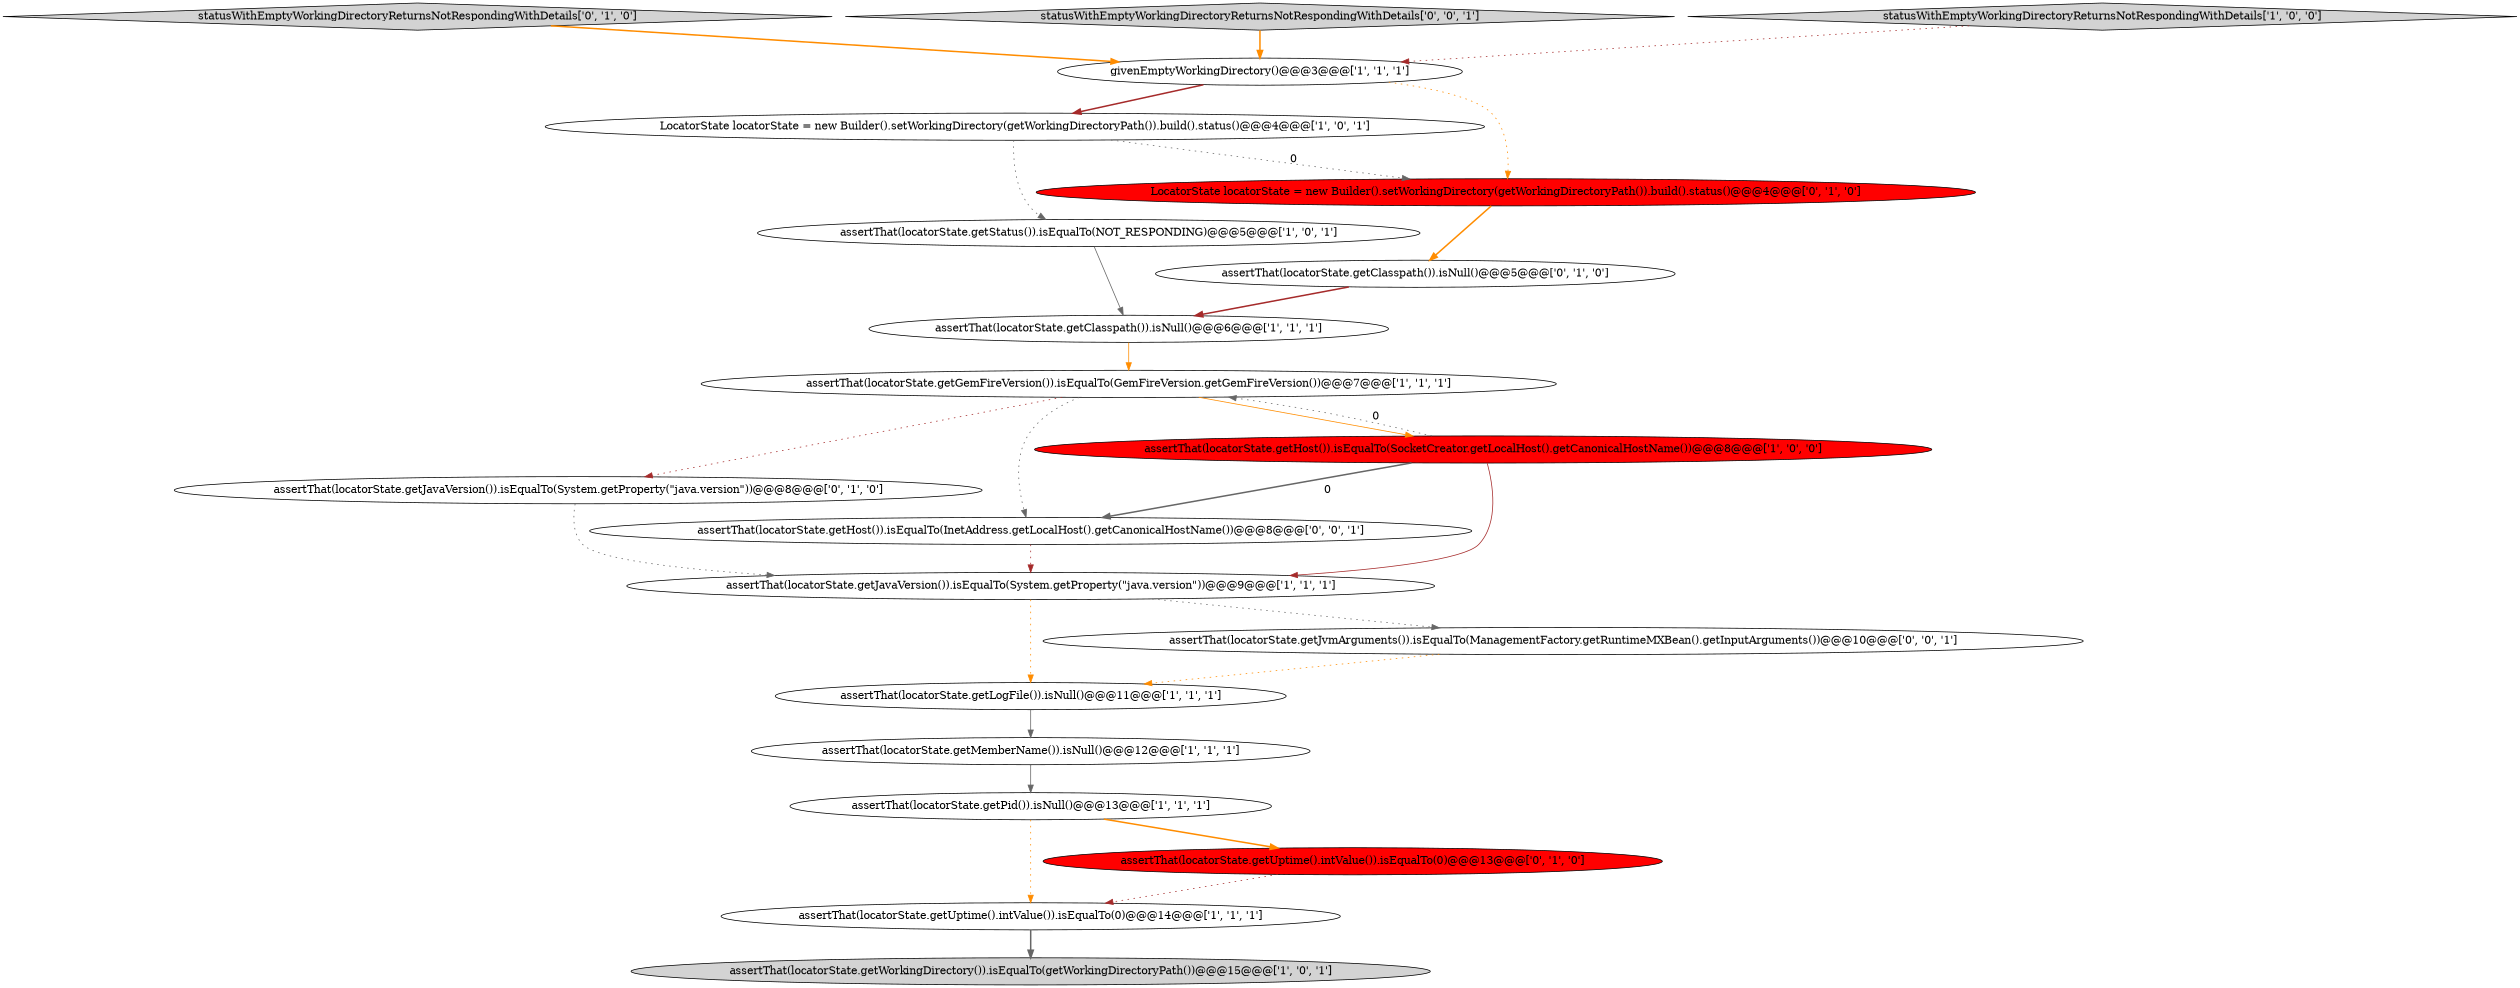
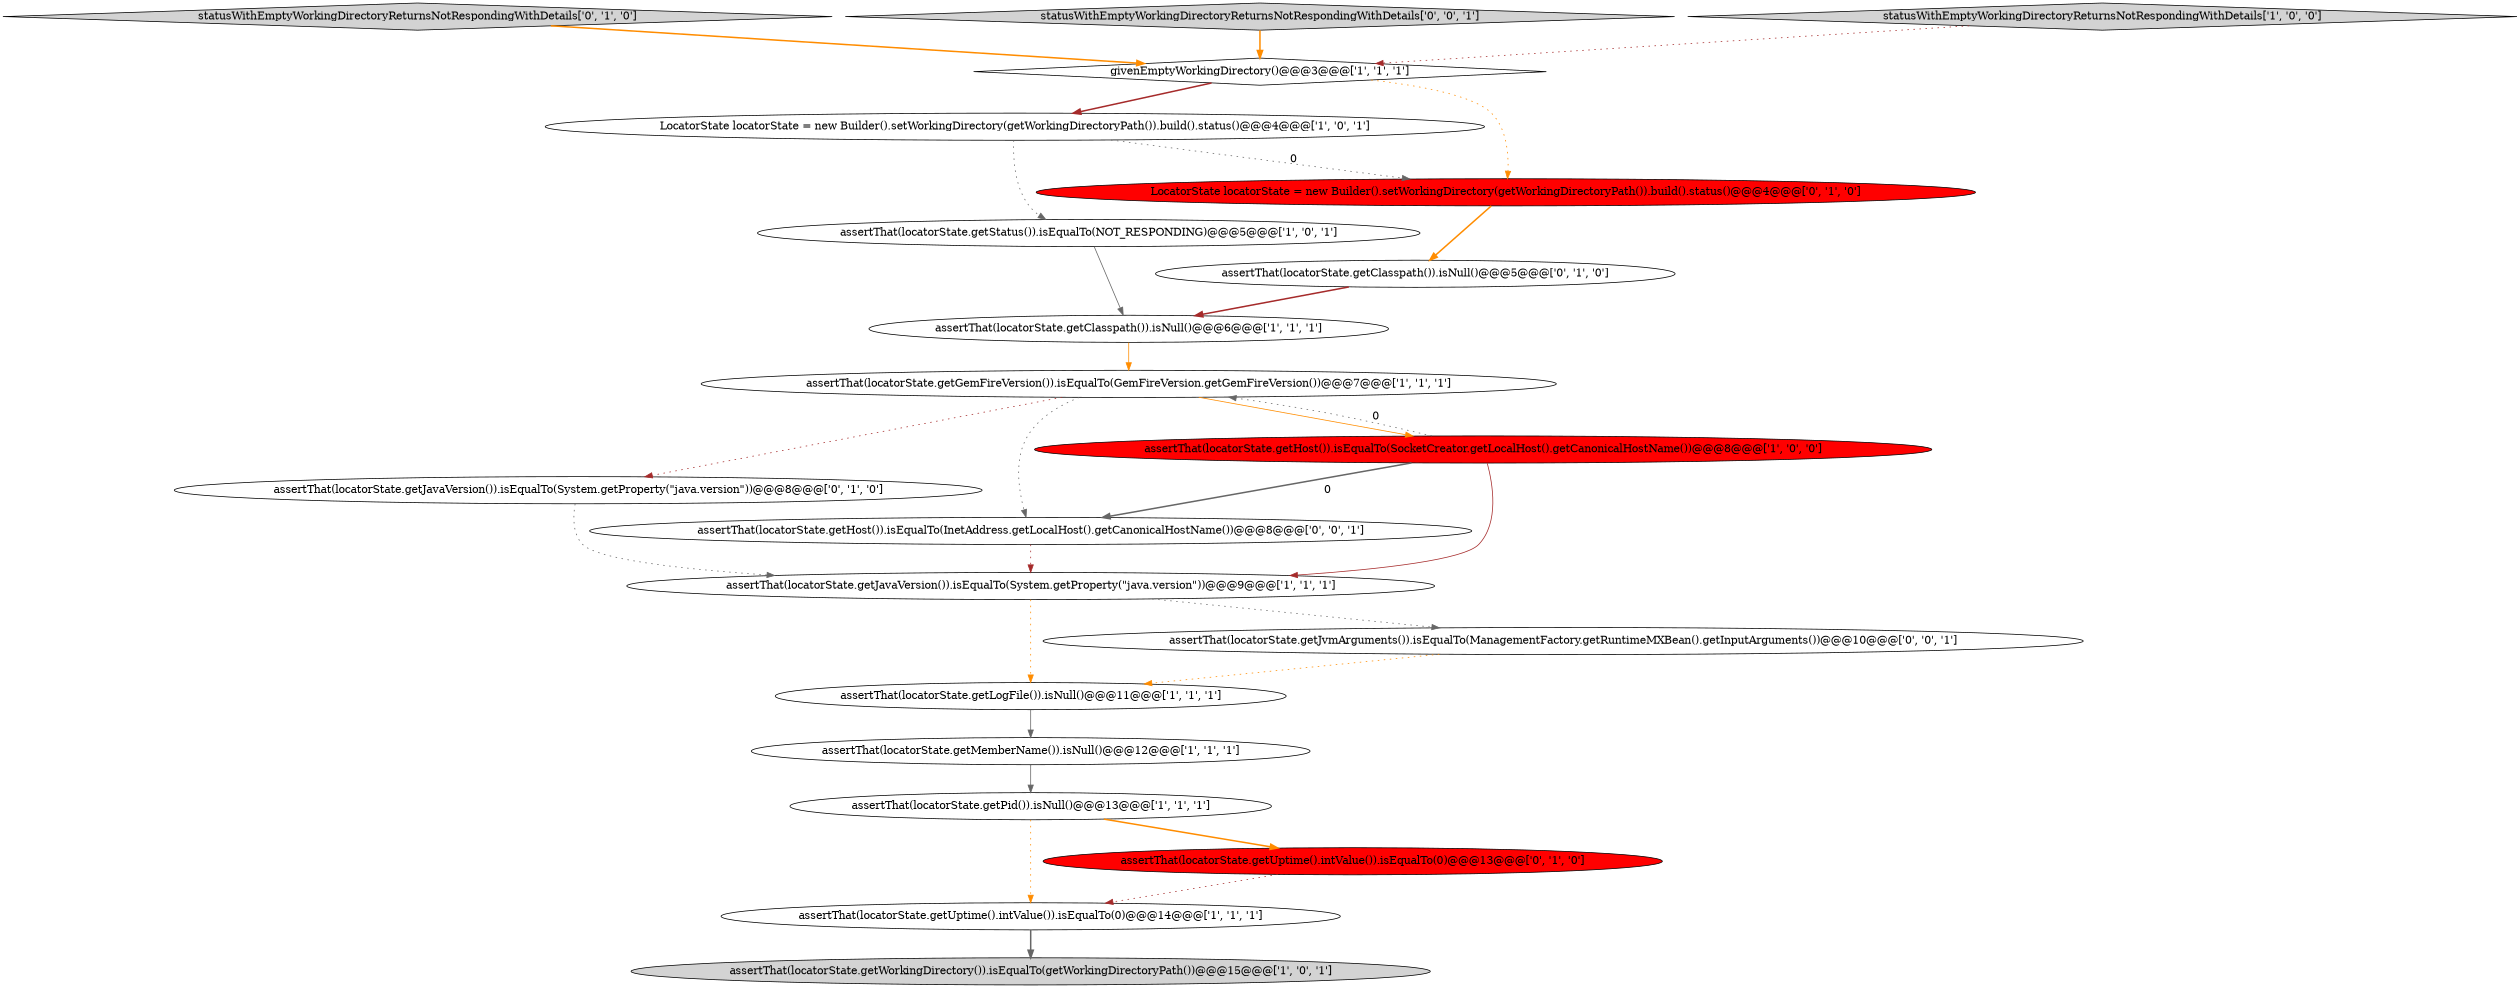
node "givenEmptyWorkingDirectory()@@@3@@@['1', '1', '1']": shape ellipse -> diamond
